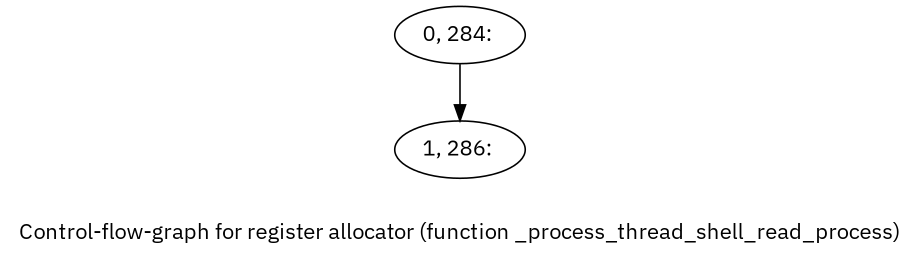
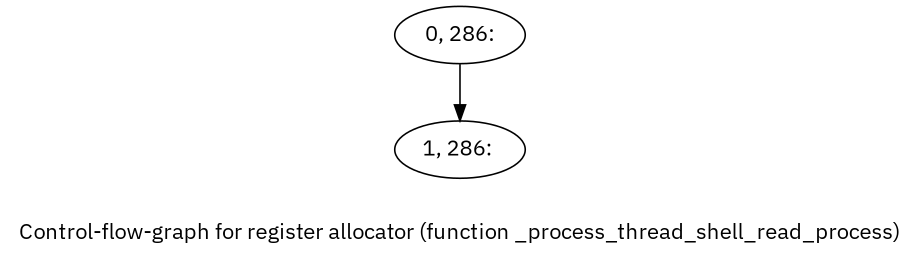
node "0, 284:": label "0, 284:" -> "0, 286:"
